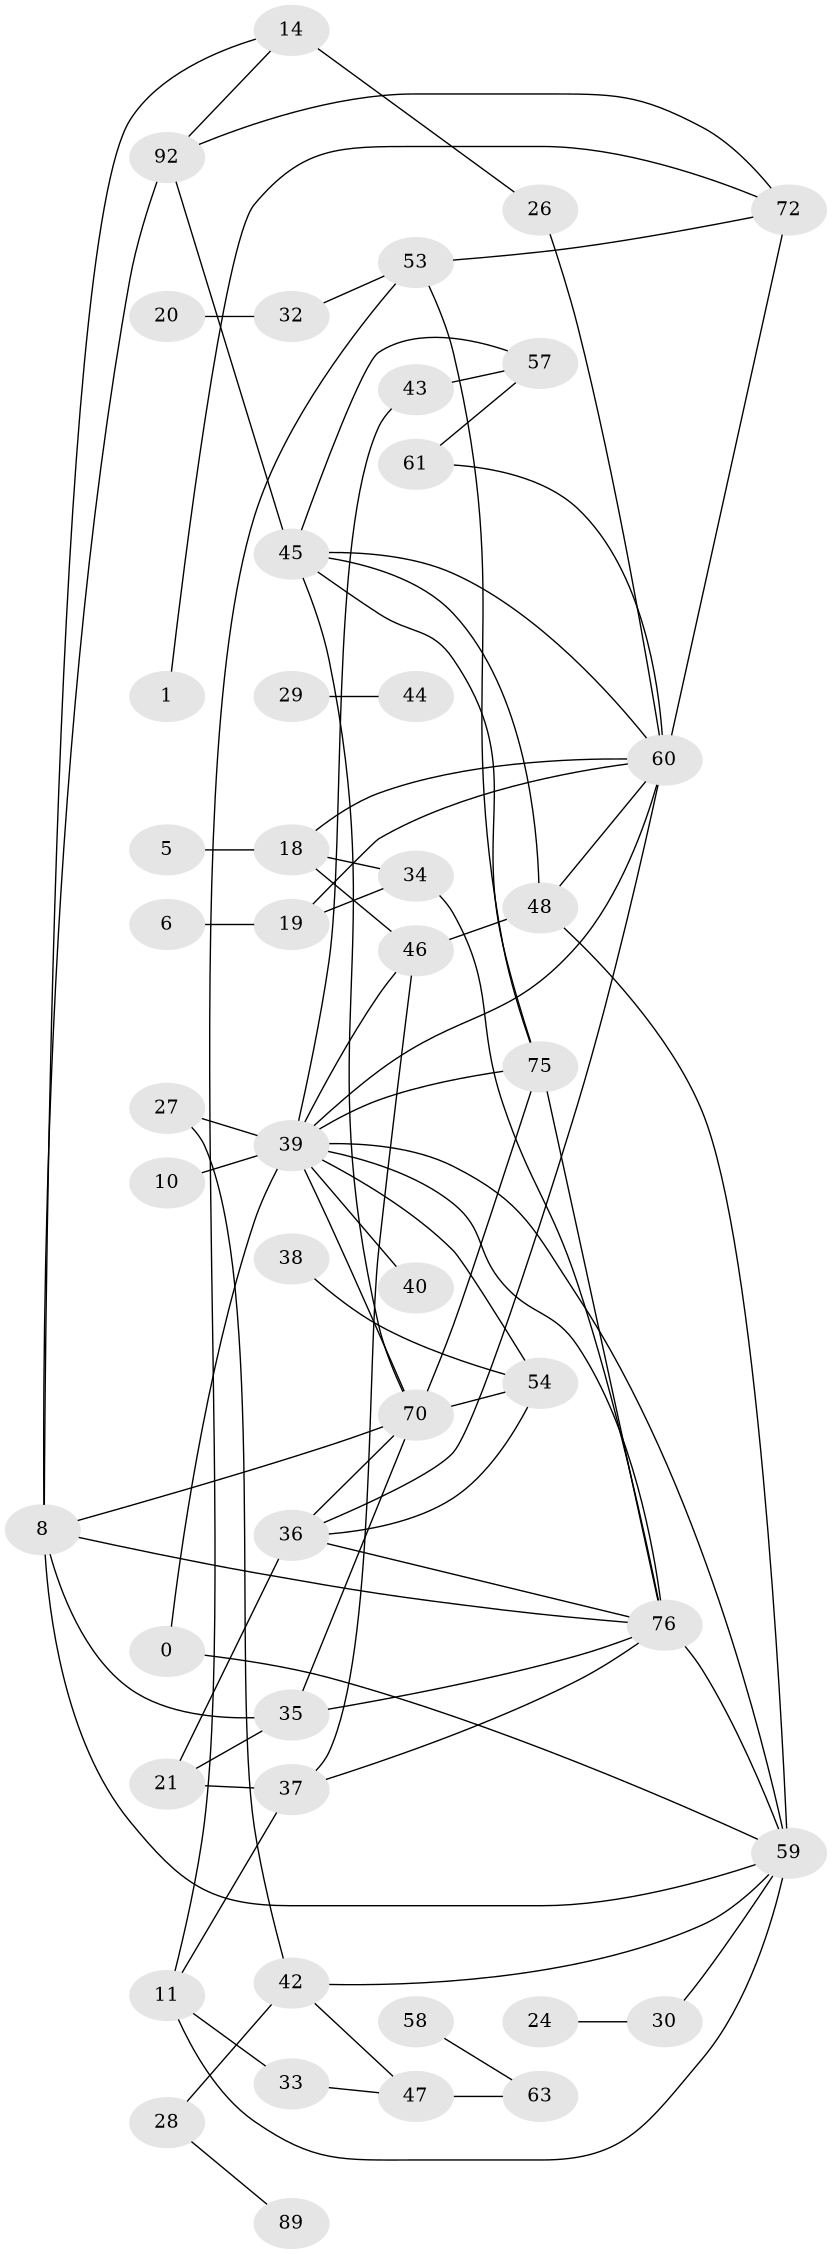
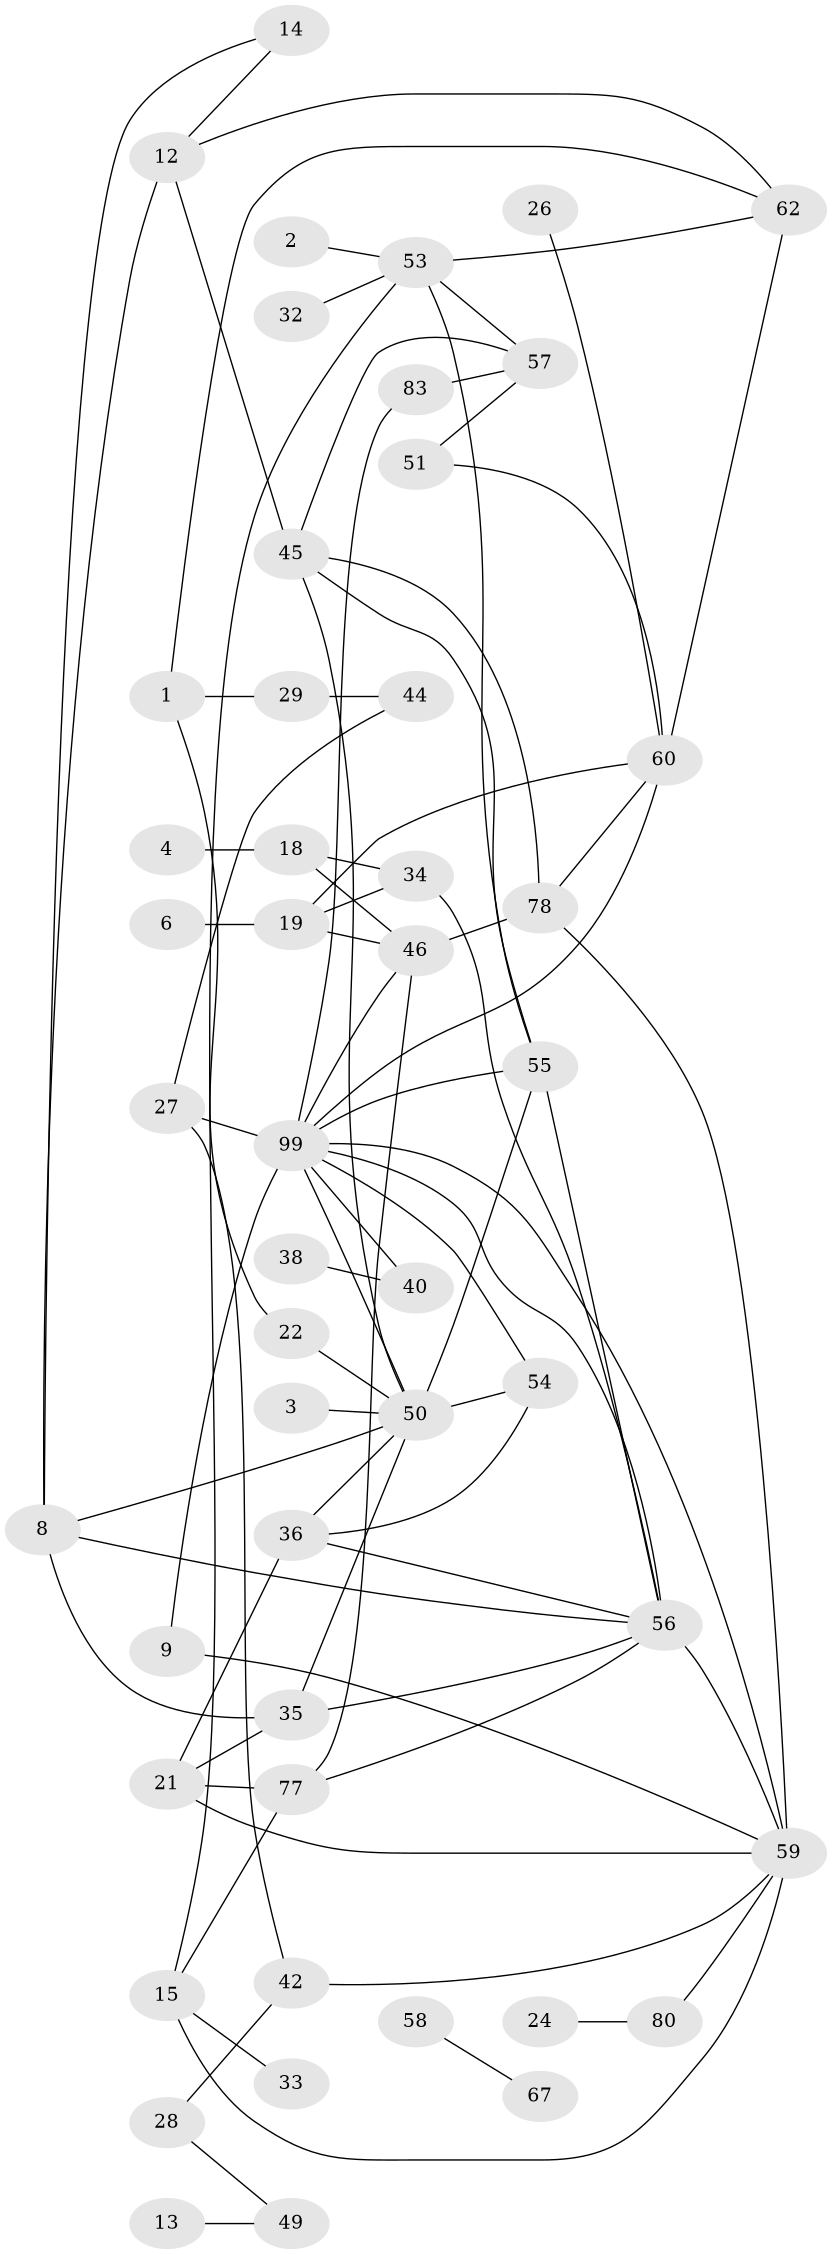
edge "14" -- "26": removed
node "92": label "92" -> "12"
node "72": label "72" -> "62"
node "2": added
edge "53" -- "57": added
node "20": removed
node "43": label "43" -> "83"
node "61": label "61" -> "51"
edge "45" -- "60": removed
edge "1" -- "29": added
edge "60" -- "18": removed
node "5": label "5" -> "4"
edge "44" -- "27": added
node "48": label "48" -> "78"
edge "19" -- "46": added
node "75": label "75" -> "55"
node "39": label "39" -> "99"
edge "60" -- "36": removed
node "10": removed
node "22": added
edge "38" -- "54": now "38" -- "40"
node "3": added
node "70": label "70" -> "50"
node "76": label "76" -> "56"
node "0": label "0" -> "9"
node "37": label "37" -> "77"
edge "8" -- "59": now "21" -- "59"
node "11": label "11" -> "15"
node "30": label "30" -> "80"
node "47": removed
node "63": label "63" -> "67"
node "13": added
node "89": label "89" -> "49"
